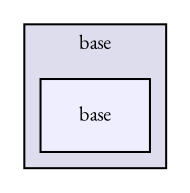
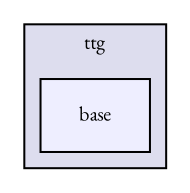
cluster "base": label "base" -> "ttg"
